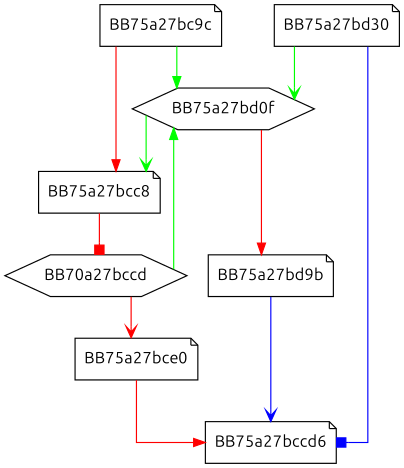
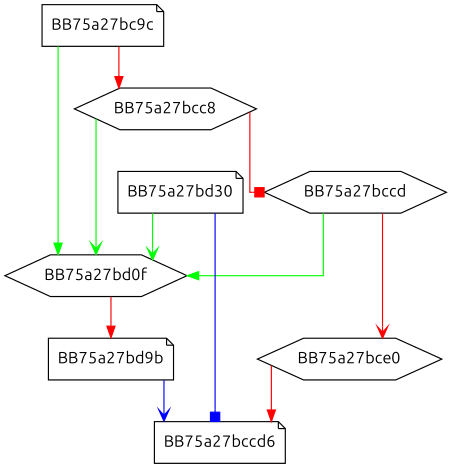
edge "BB75a27bd0f" -> "BB75a27bcc8": reversed
node "BB75a27bcc8": shape note -> hexagon
node "BB70a27bccd": label "BB70a27bccd" -> "BB75a27bccd"
node "BB75a27bce0": shape note -> hexagon
